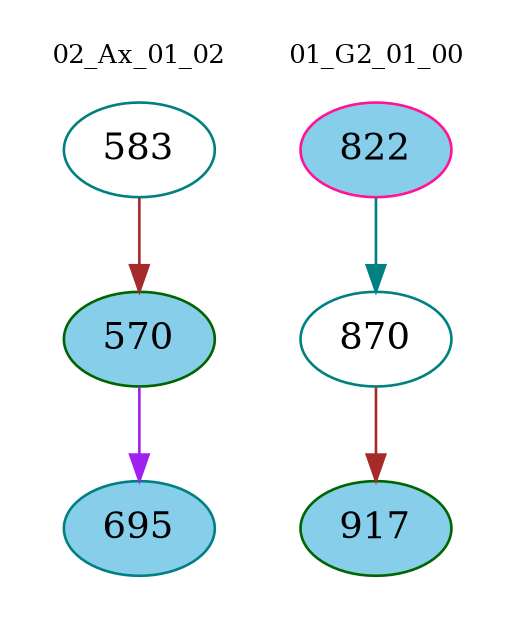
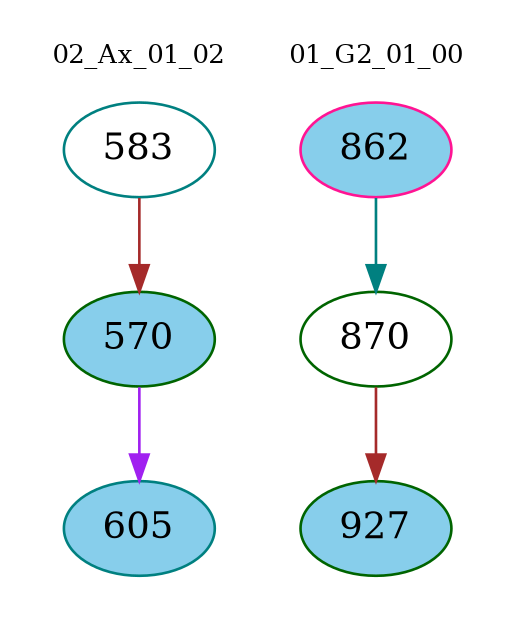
node "822": label "822" -> "862"
node "870": color teal -> darkgreen
node "695": label "695" -> "605"
node "917": label "917" -> "927"
